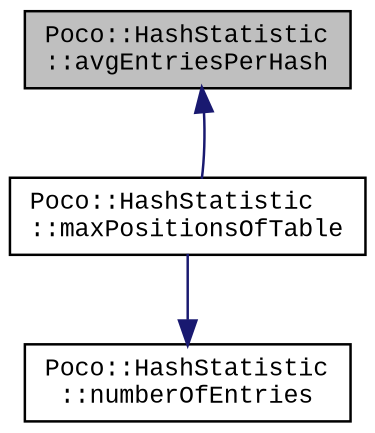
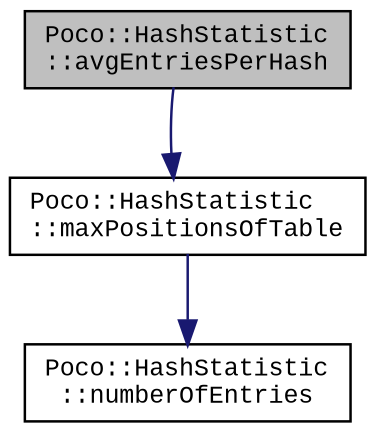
edge "Poco::HashStatistic ::maxPositionsOfTable" -> "Poco::HashStatistic ::avgEntriesPerHash": reversed
